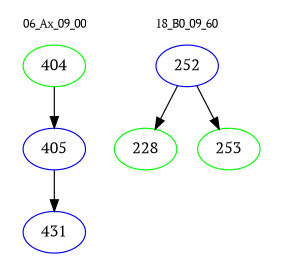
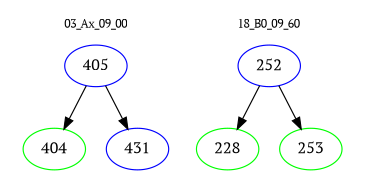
cluster "06_Ax_09_00": label "06_Ax_09_00" -> "03_Ax_09_00"
edge "404" -> "405": reversed
